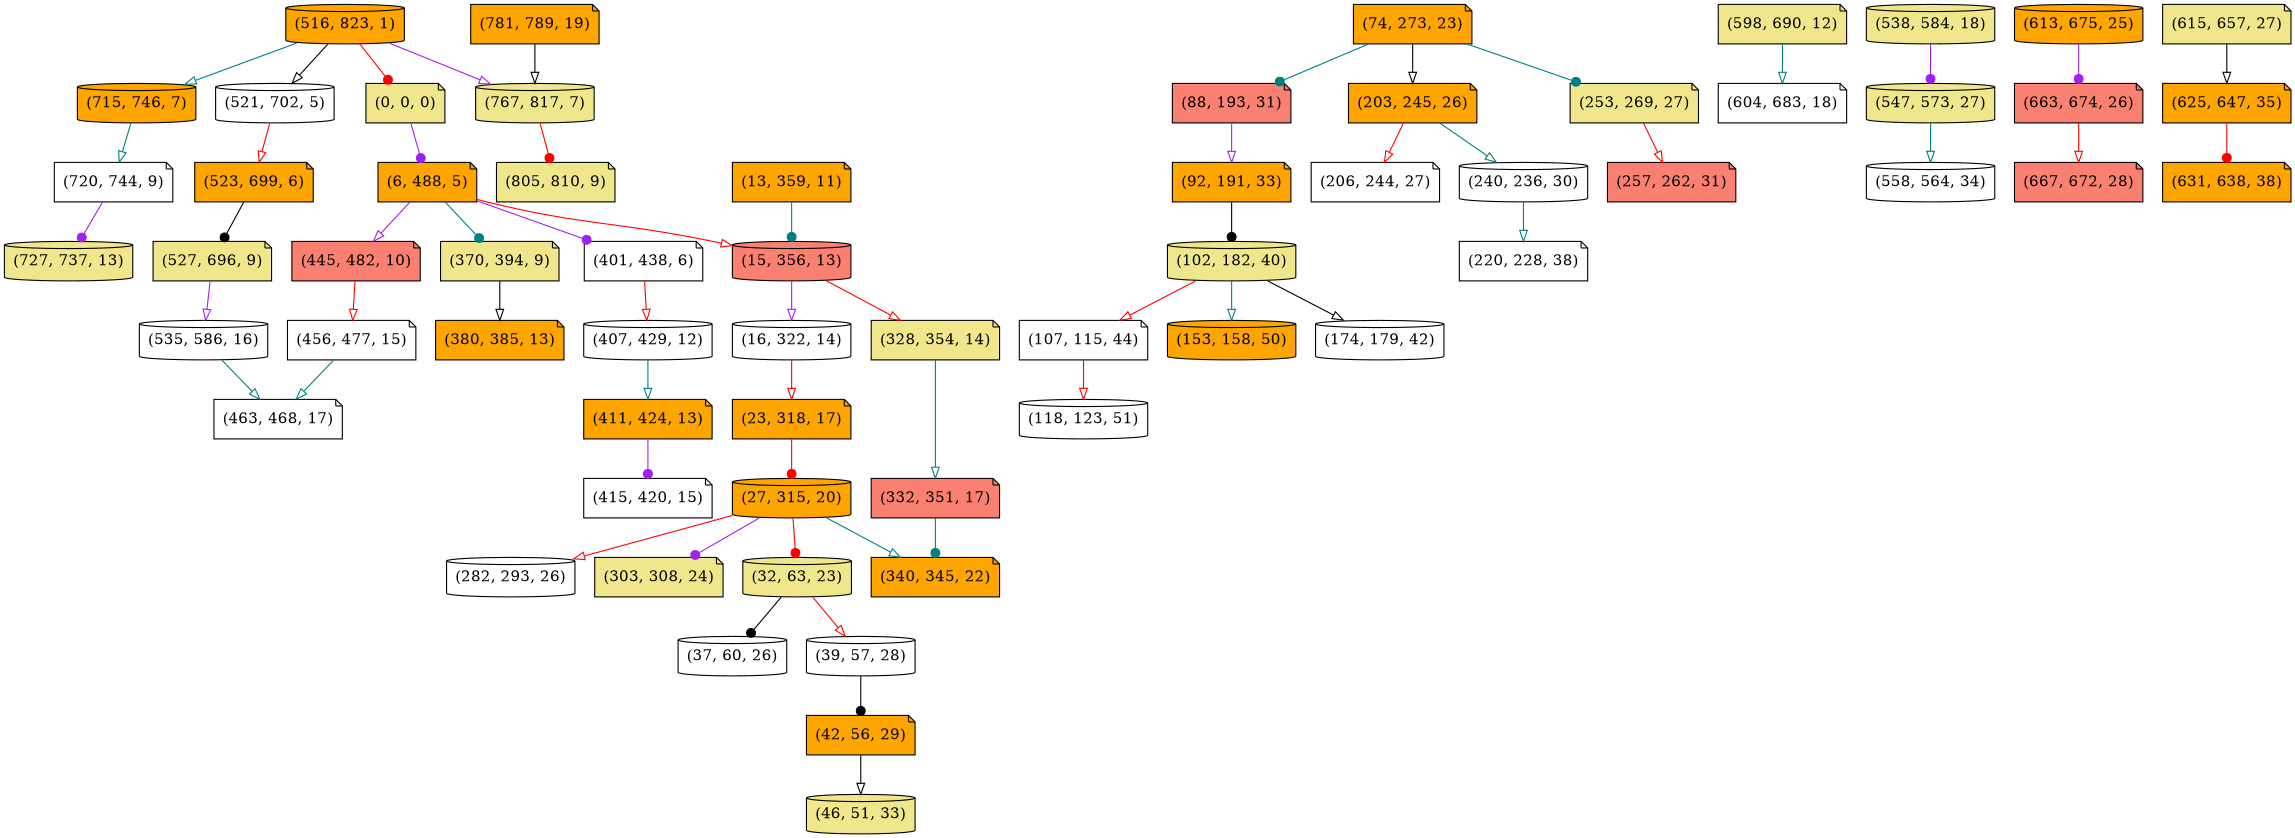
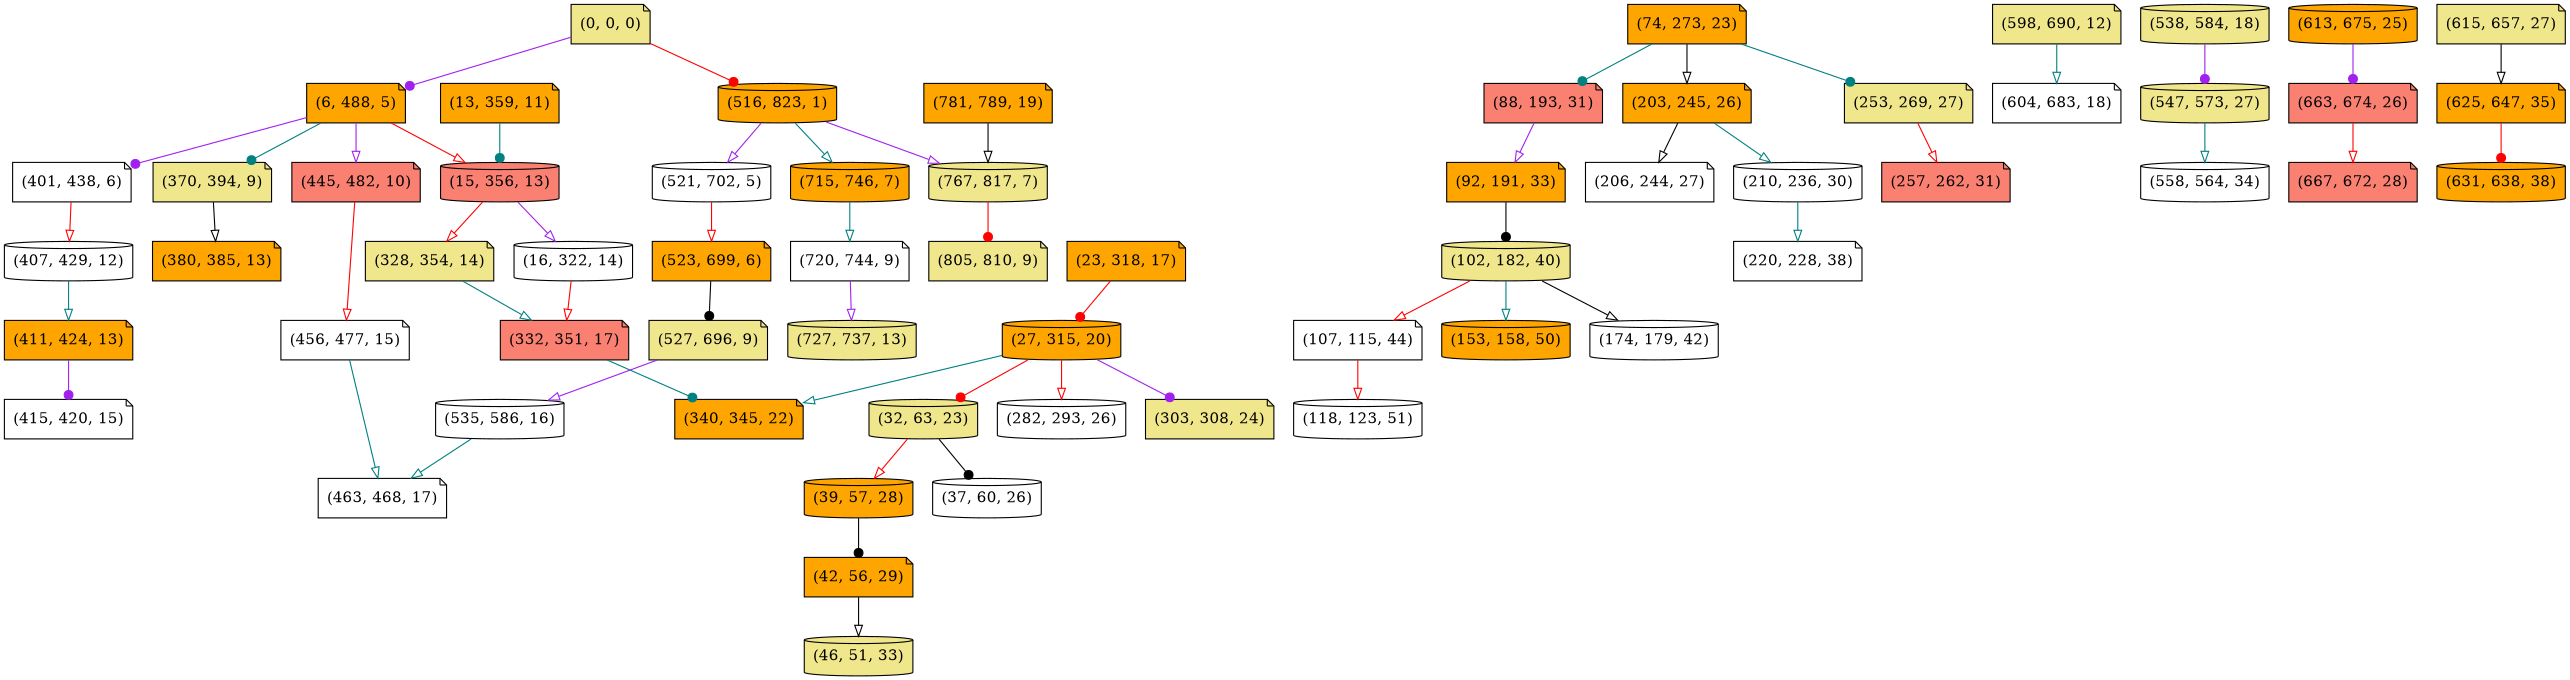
edge "(516, 823, 1)" -> "(521, 702, 5)": color black -> purple
edge "(516, 823, 1)" -> "(0, 0, 0)": reversed
edge "(203, 245, 26)" -> "(206, 244, 27)": color red -> black
node "(240, 236, 30)": label "(240, 236, 30)" -> "(210, 236, 30)"
node "(631, 638, 38)": shape note -> cylinder
edge "(720, 744, 9)" -> "(727, 737, 13)": arrowhead dot -> onormal
edge "(16, 322, 14)" -> "(23, 318, 17)": now "(16, 322, 14)" -> "(332, 351, 17)"
node "(39, 57, 28)": fillcolor white -> orange
